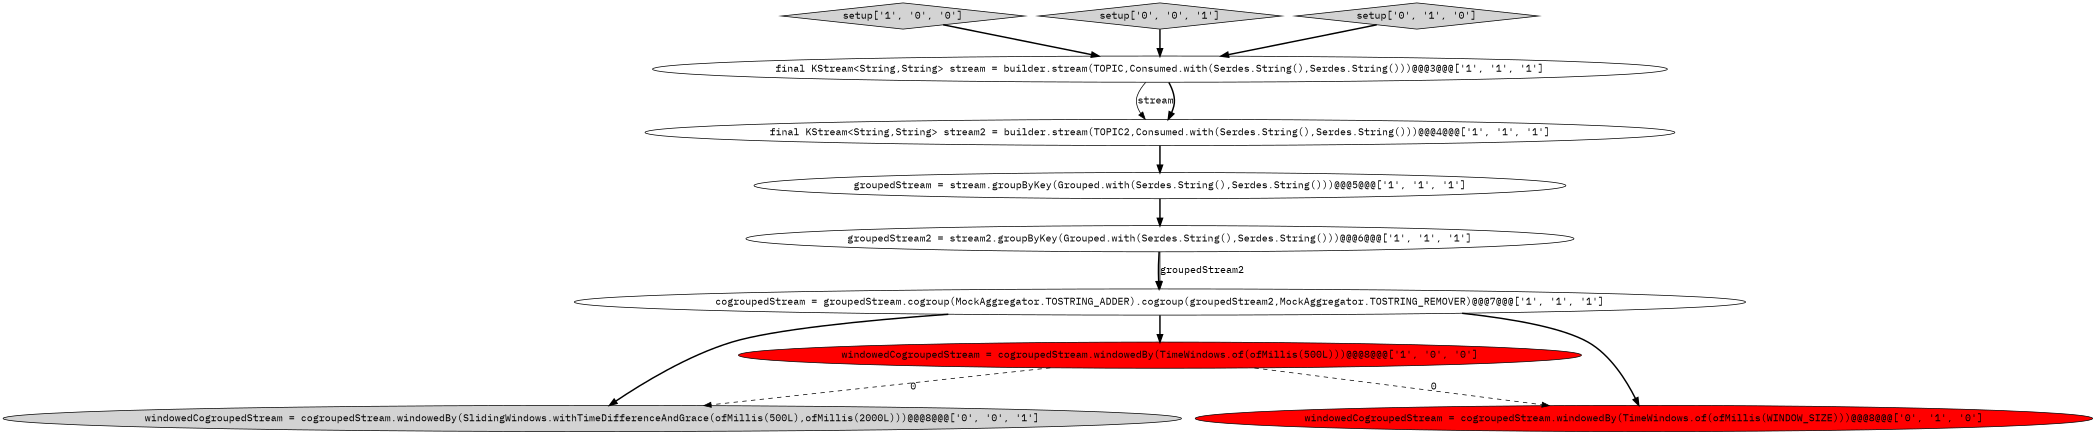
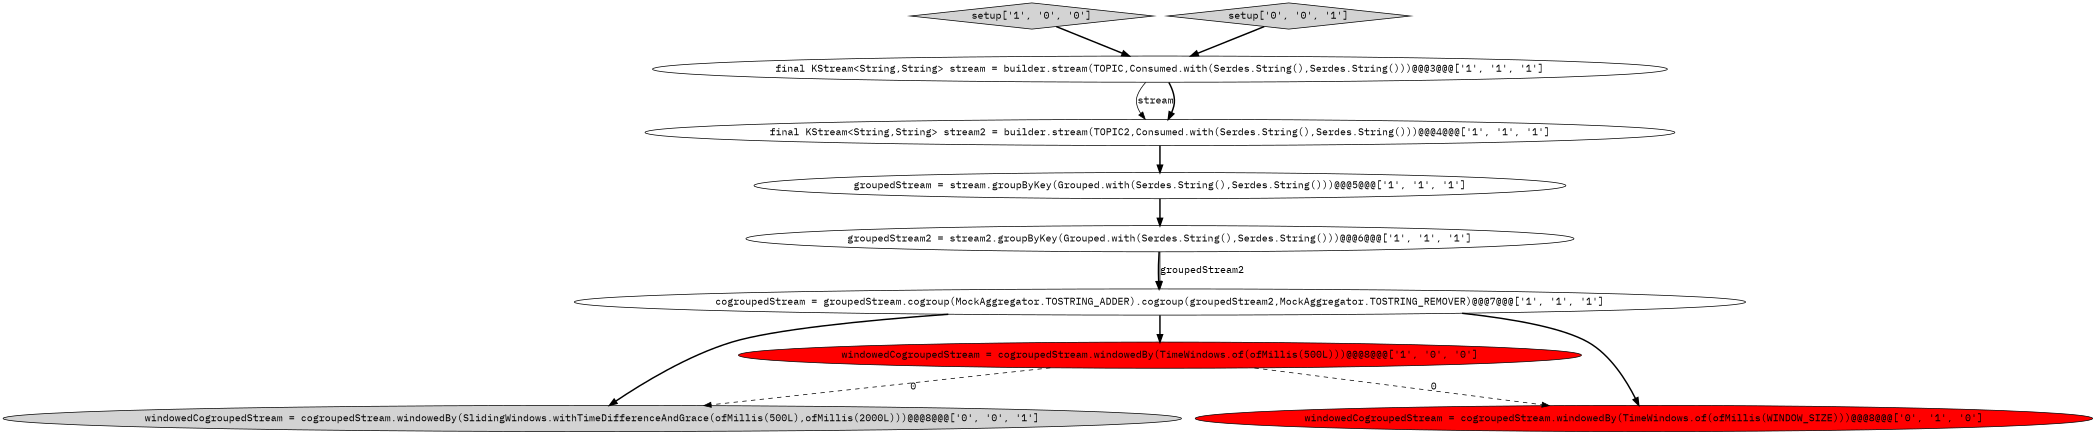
node "setup['0', '1', '0']": removed
